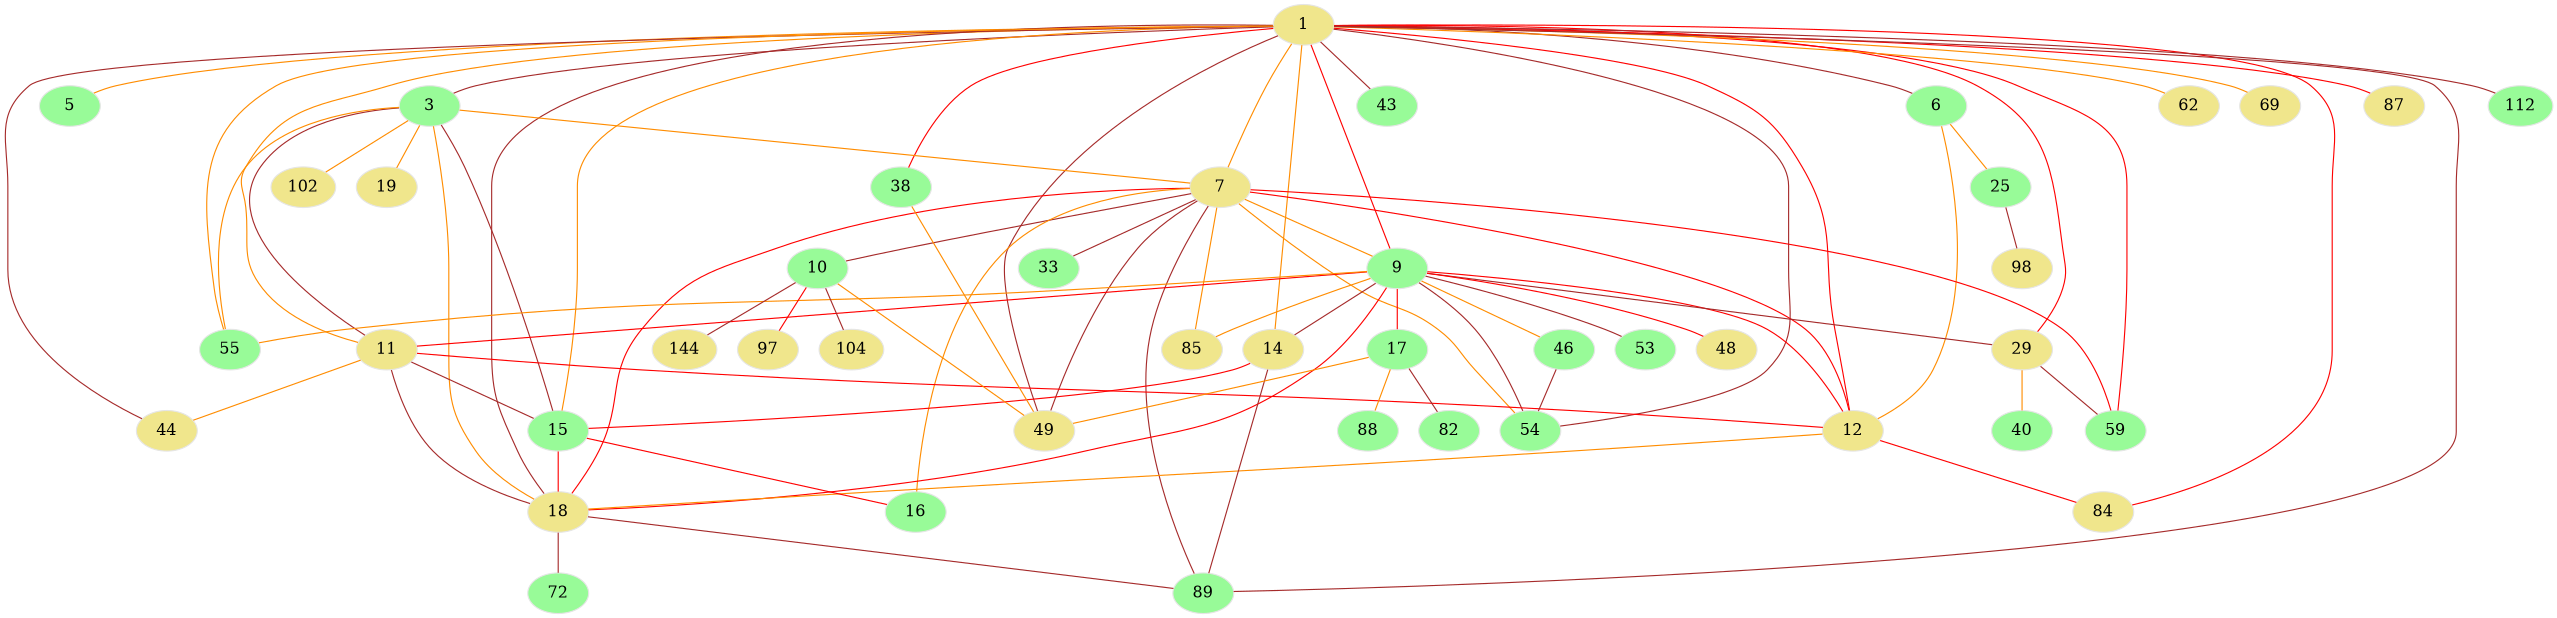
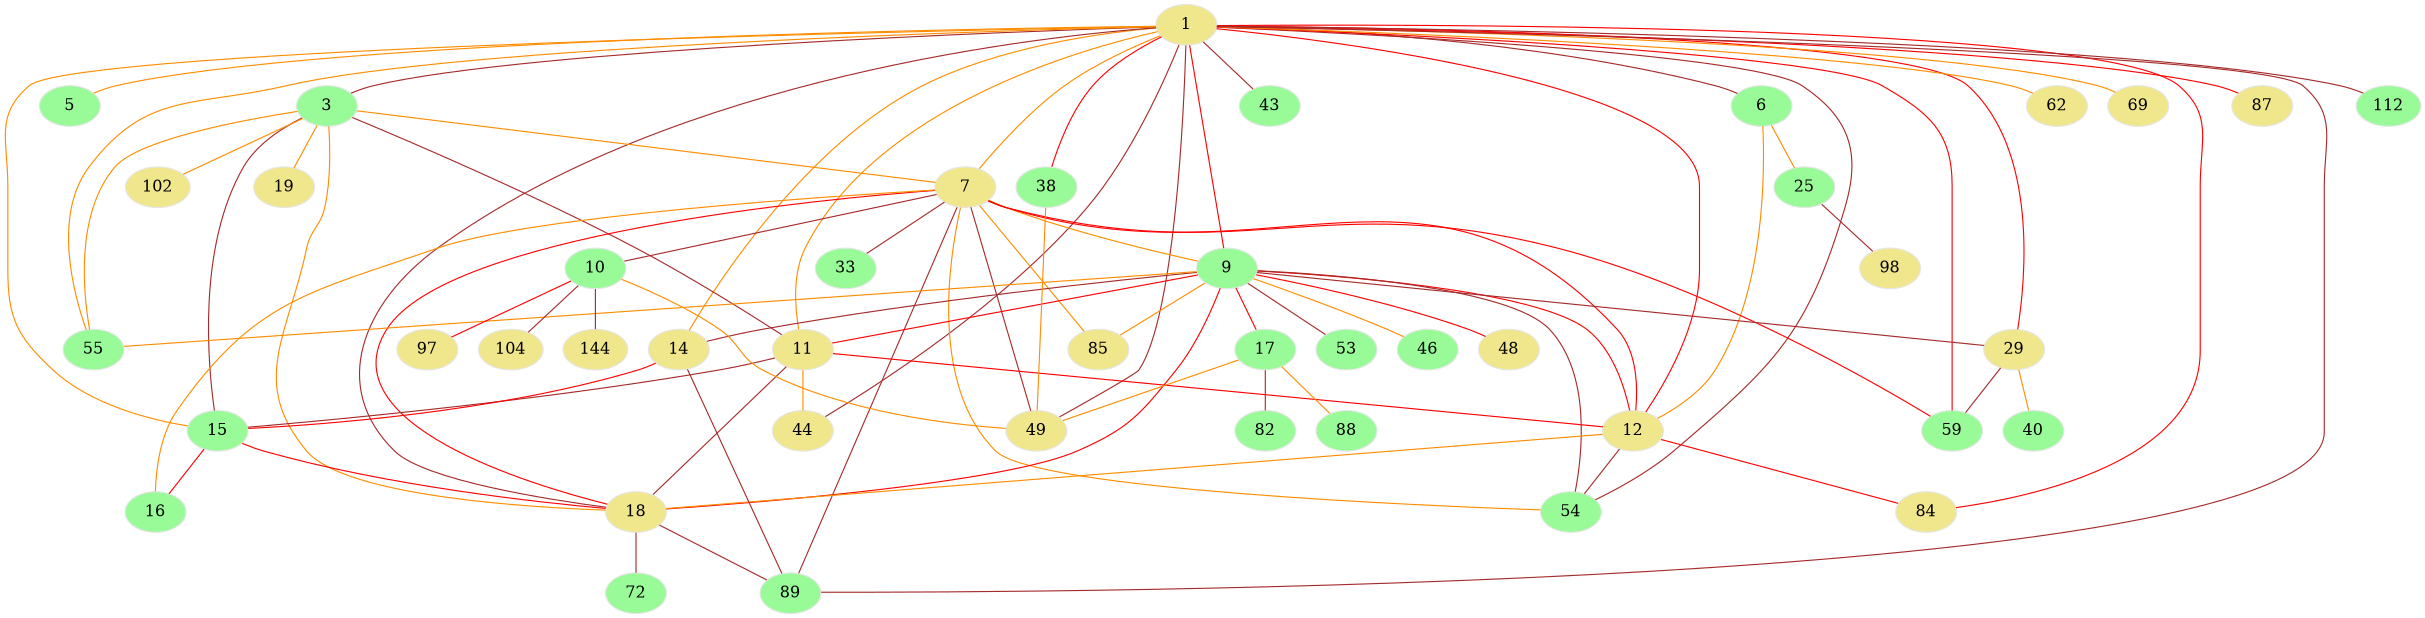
edge "46" -- "54": now "12" -- "54"
